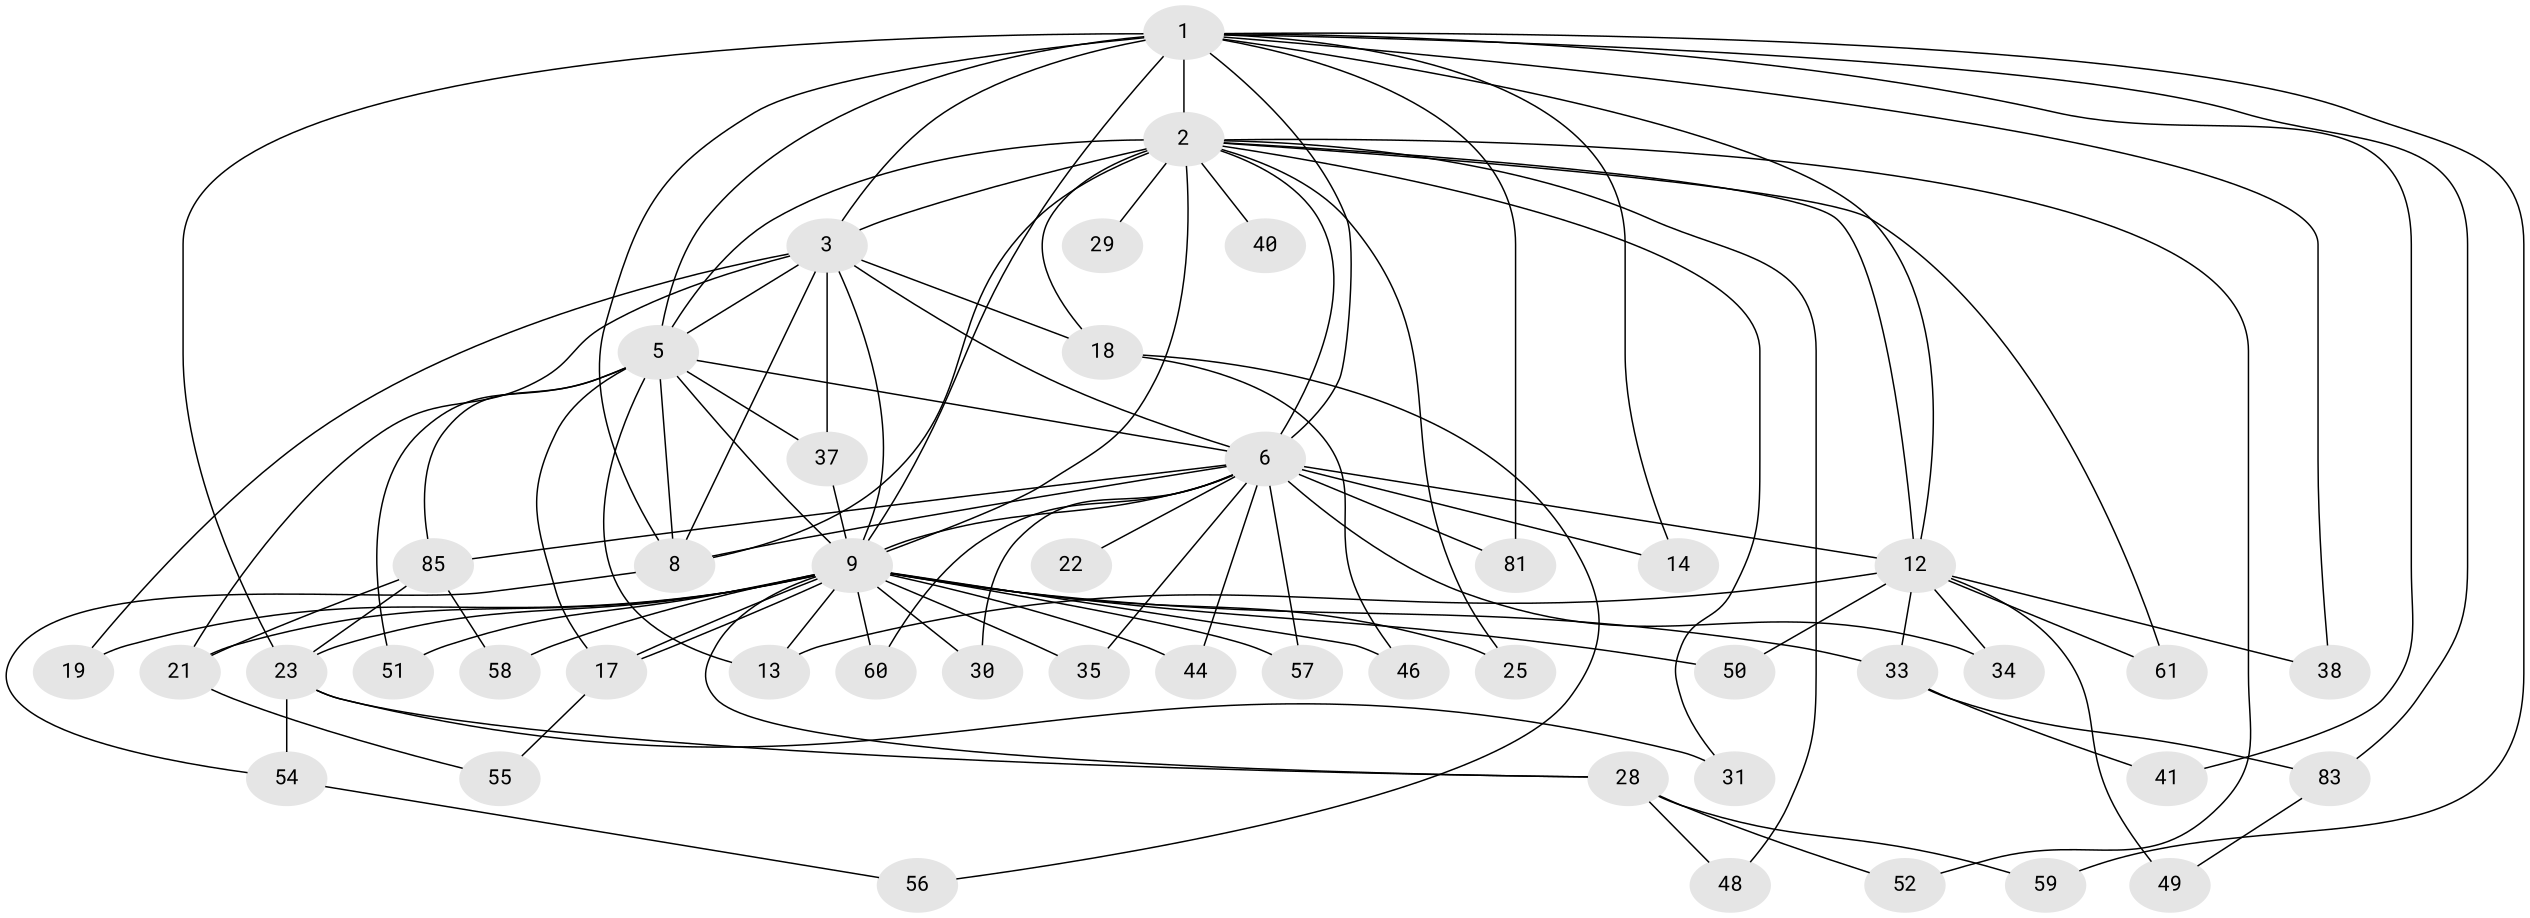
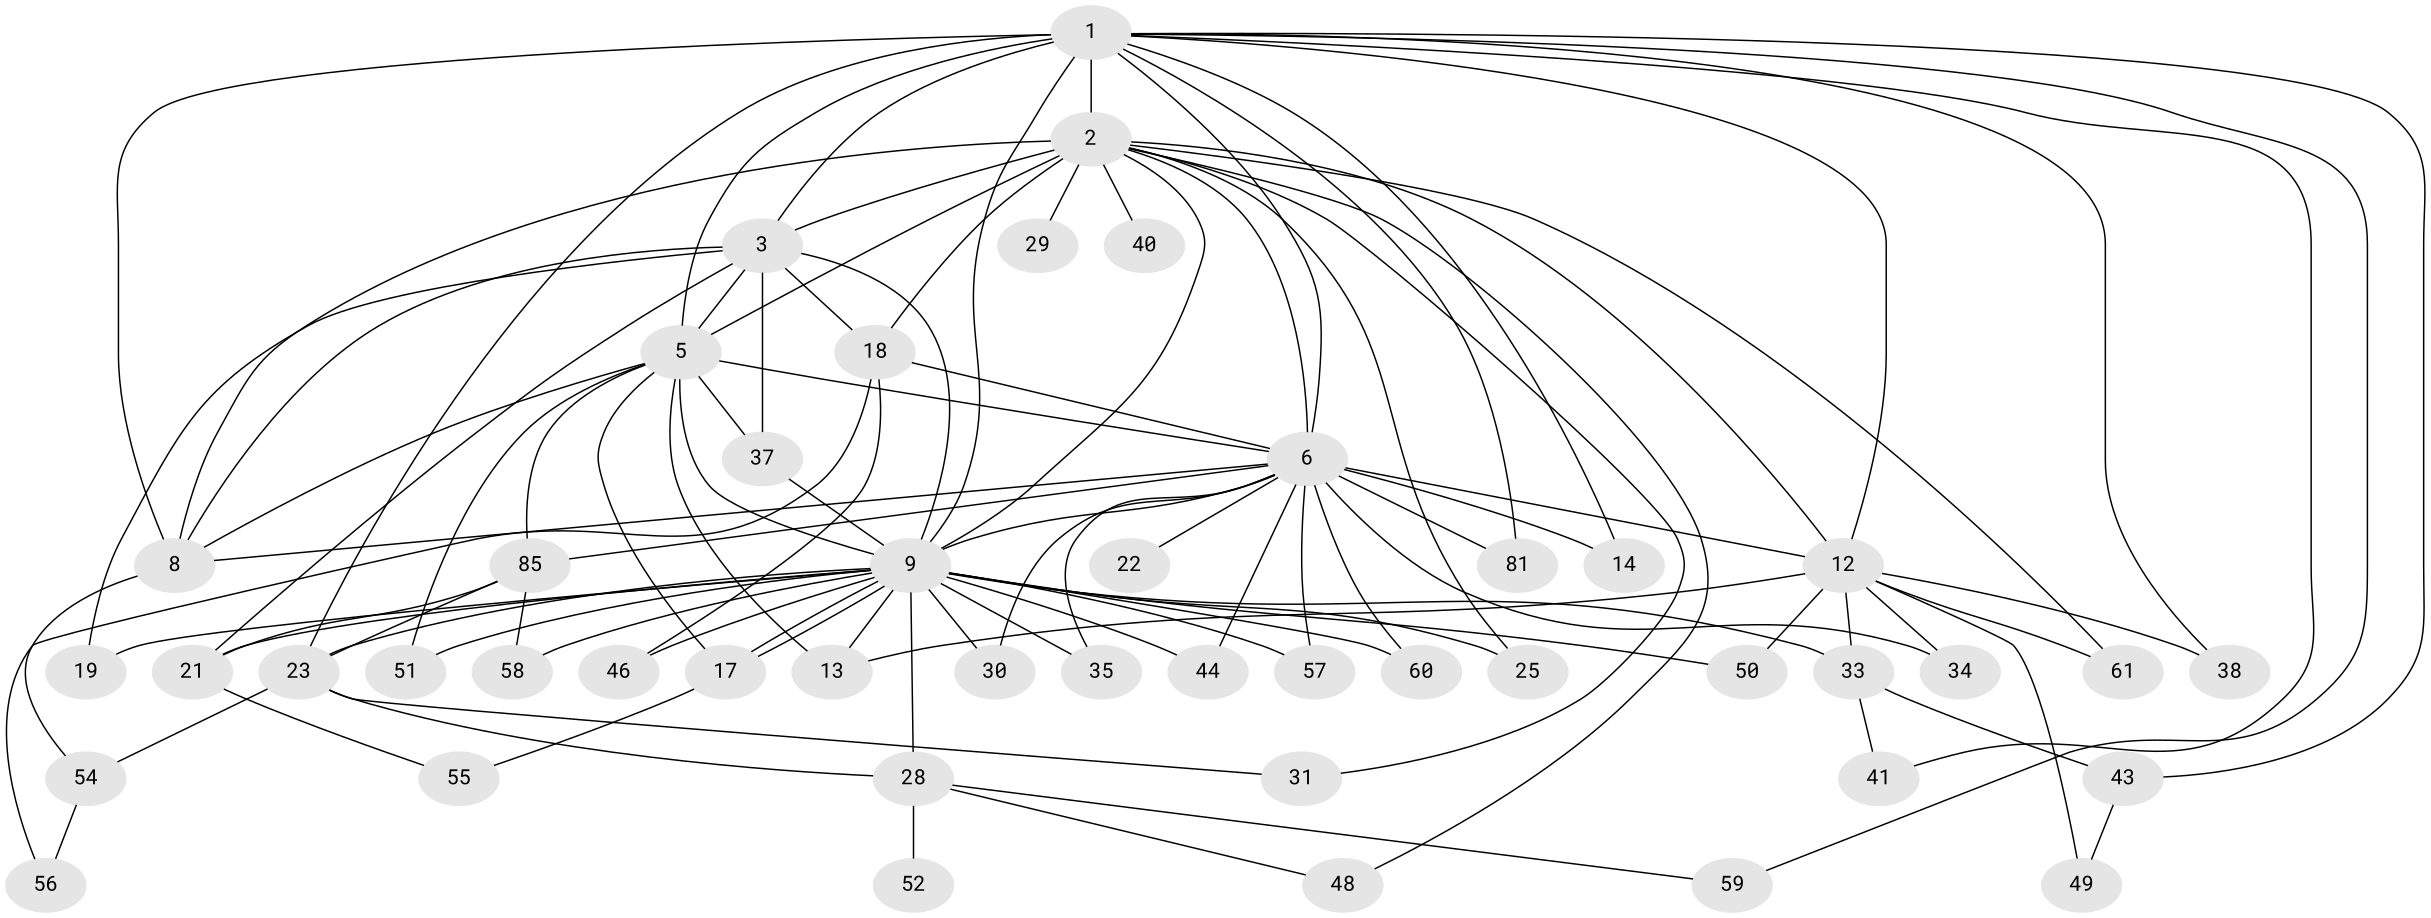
edge "2" -- "52": removed
edge "3" -- "6": now "18" -- "6"
node "83": label "83" -> "43"
